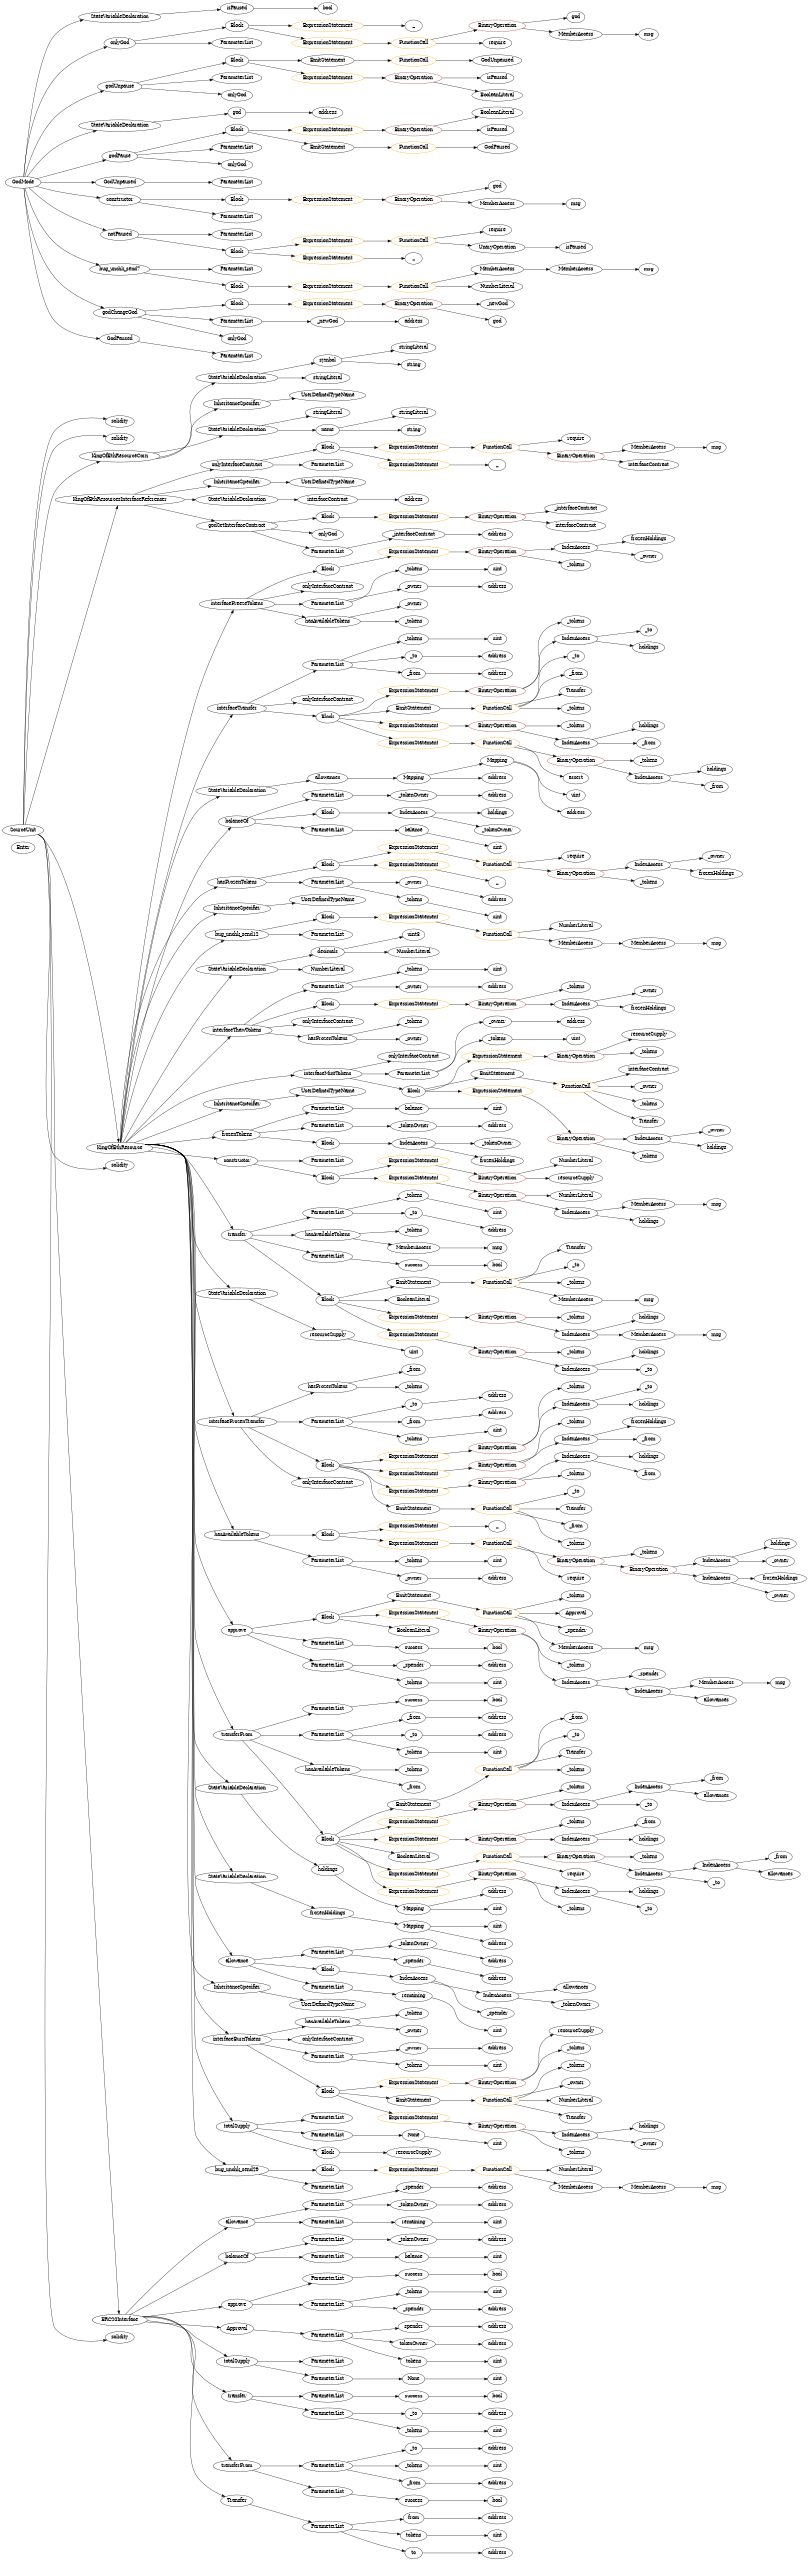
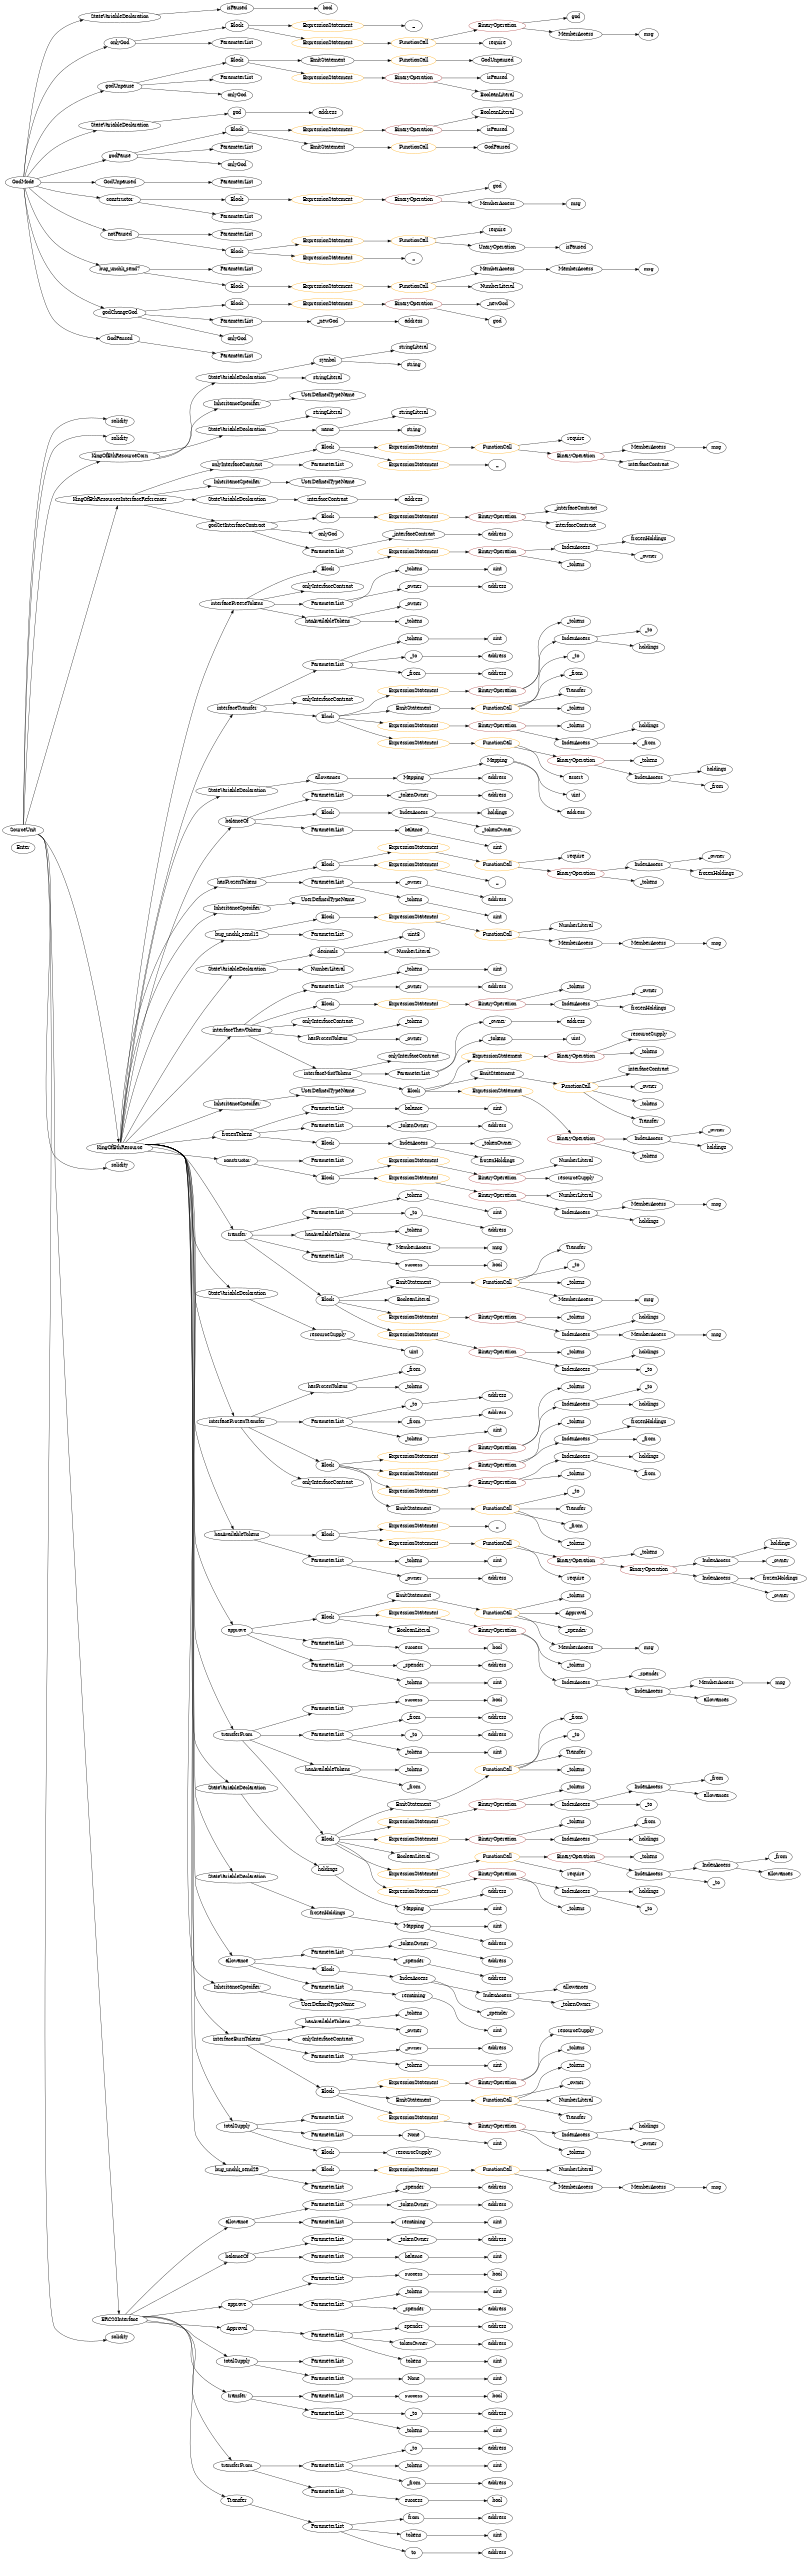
edge "KingOfEthResource" -> "interfaceMintTokens": now "interfaceThawTokens" -> "interfaceMintTokens"
